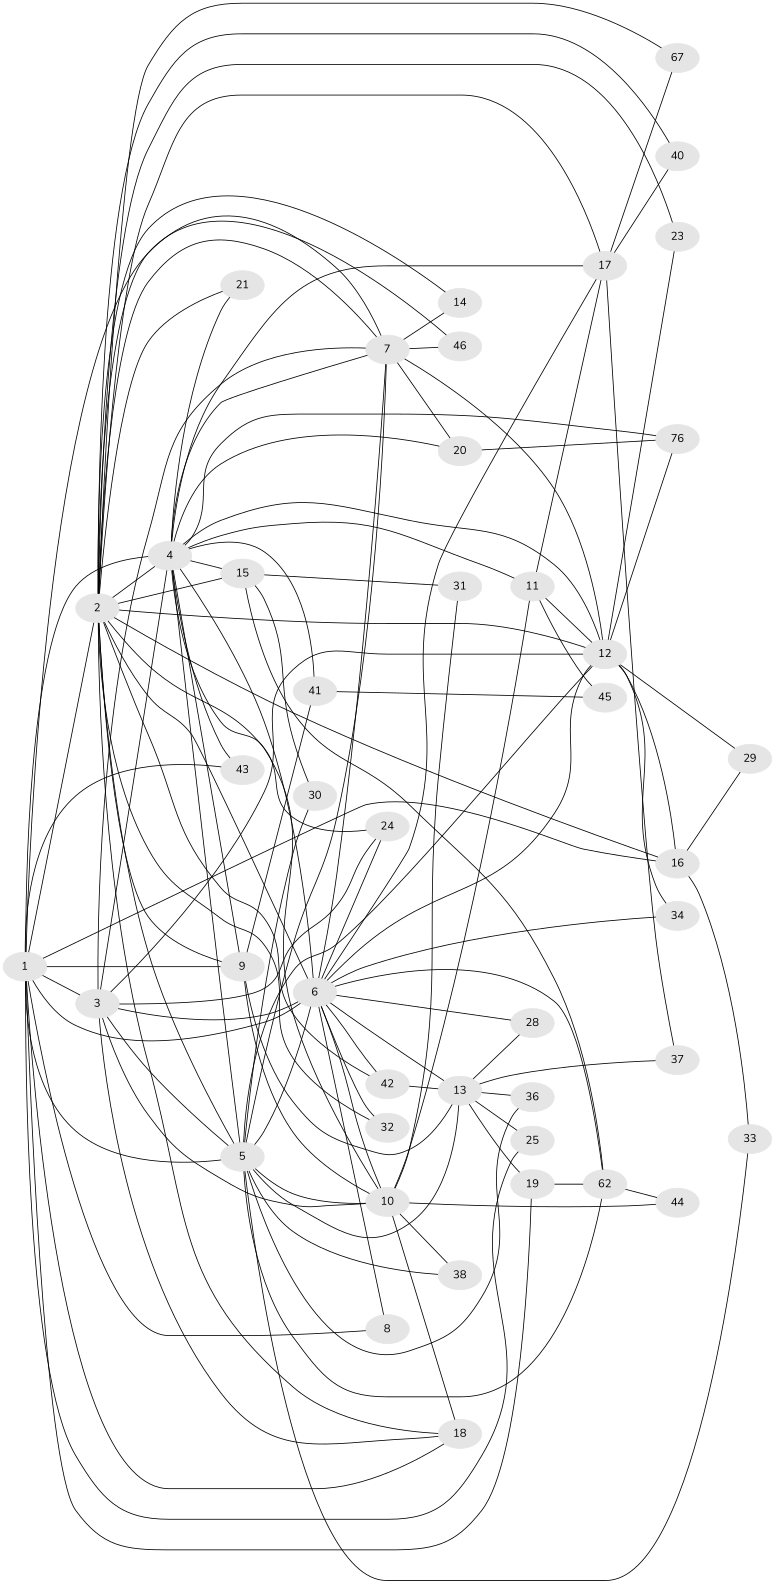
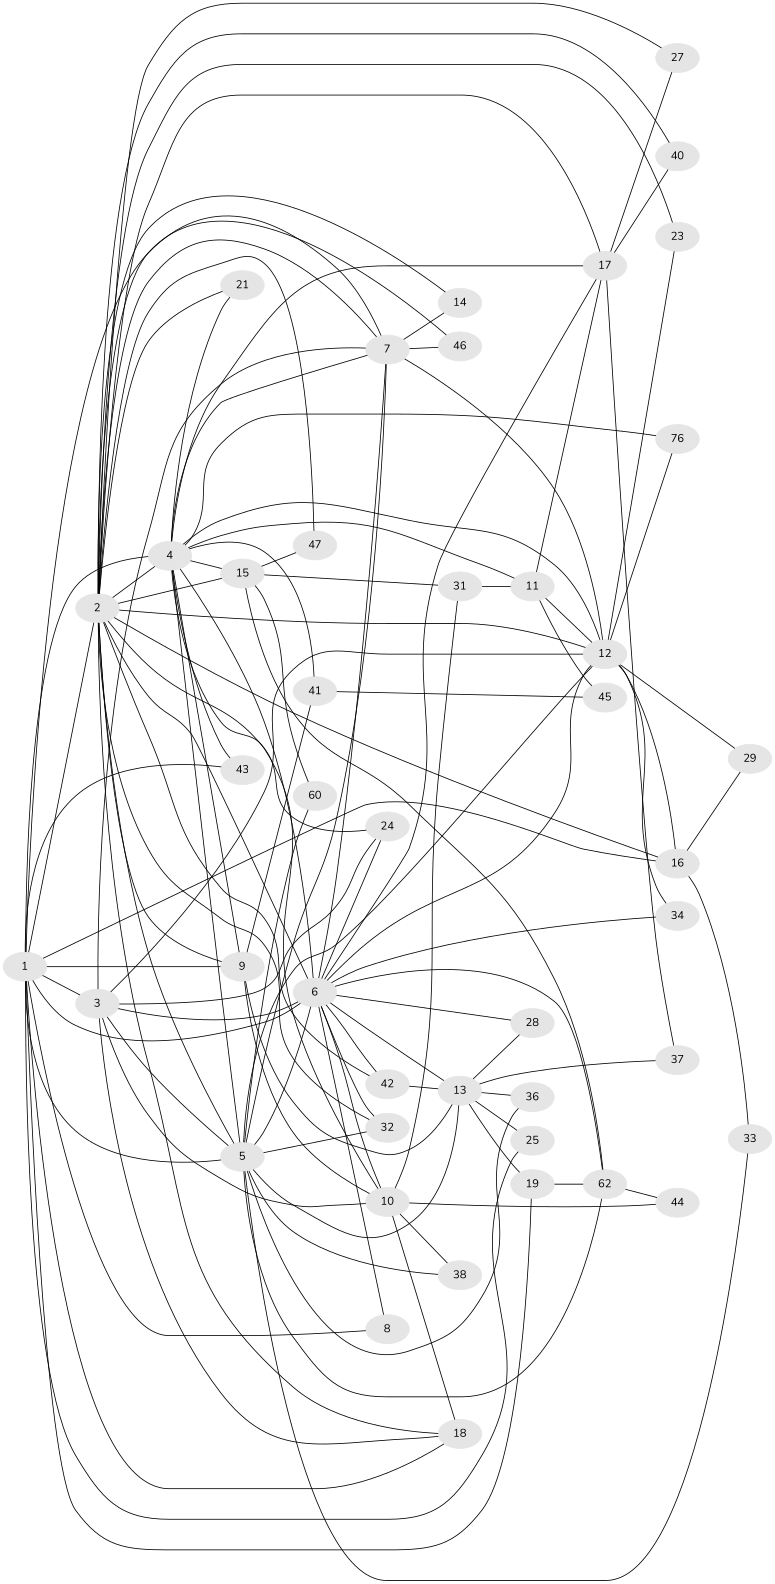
node "67": label "67" -> "27"
node "20": removed
node "47": added
edge "4" -- "3": removed
node "30": label "30" -> "60"
edge "11" -- "10": now "11" -- "31"
edge "5" -- "10": now "5" -- "32"
